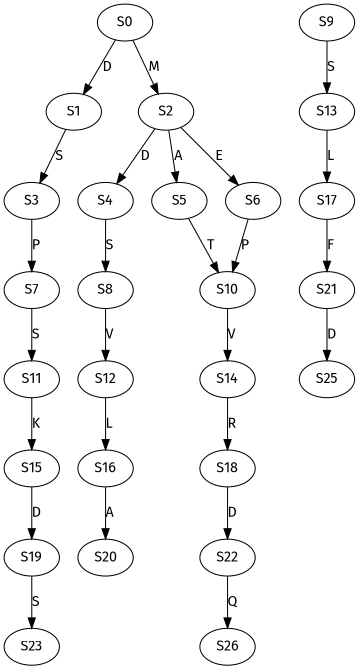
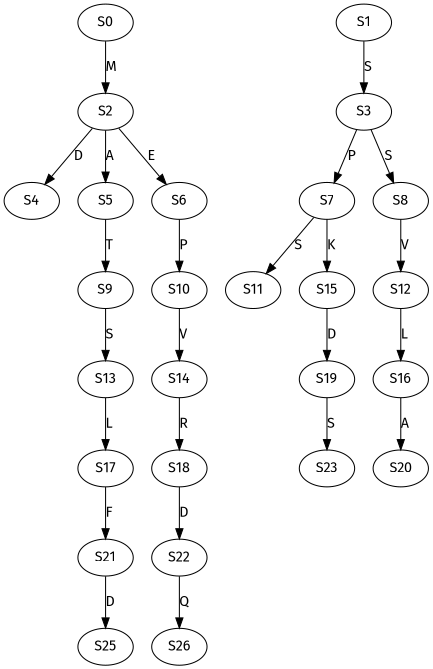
edge "S0" -> "S1": removed, label "D"
edge "S4" -> "S8": now "S3" -> "S8"
edge "S5" -> "S10": now "S5" -> "S9"
edge "S11" -> "S15": now "S7" -> "S15"
